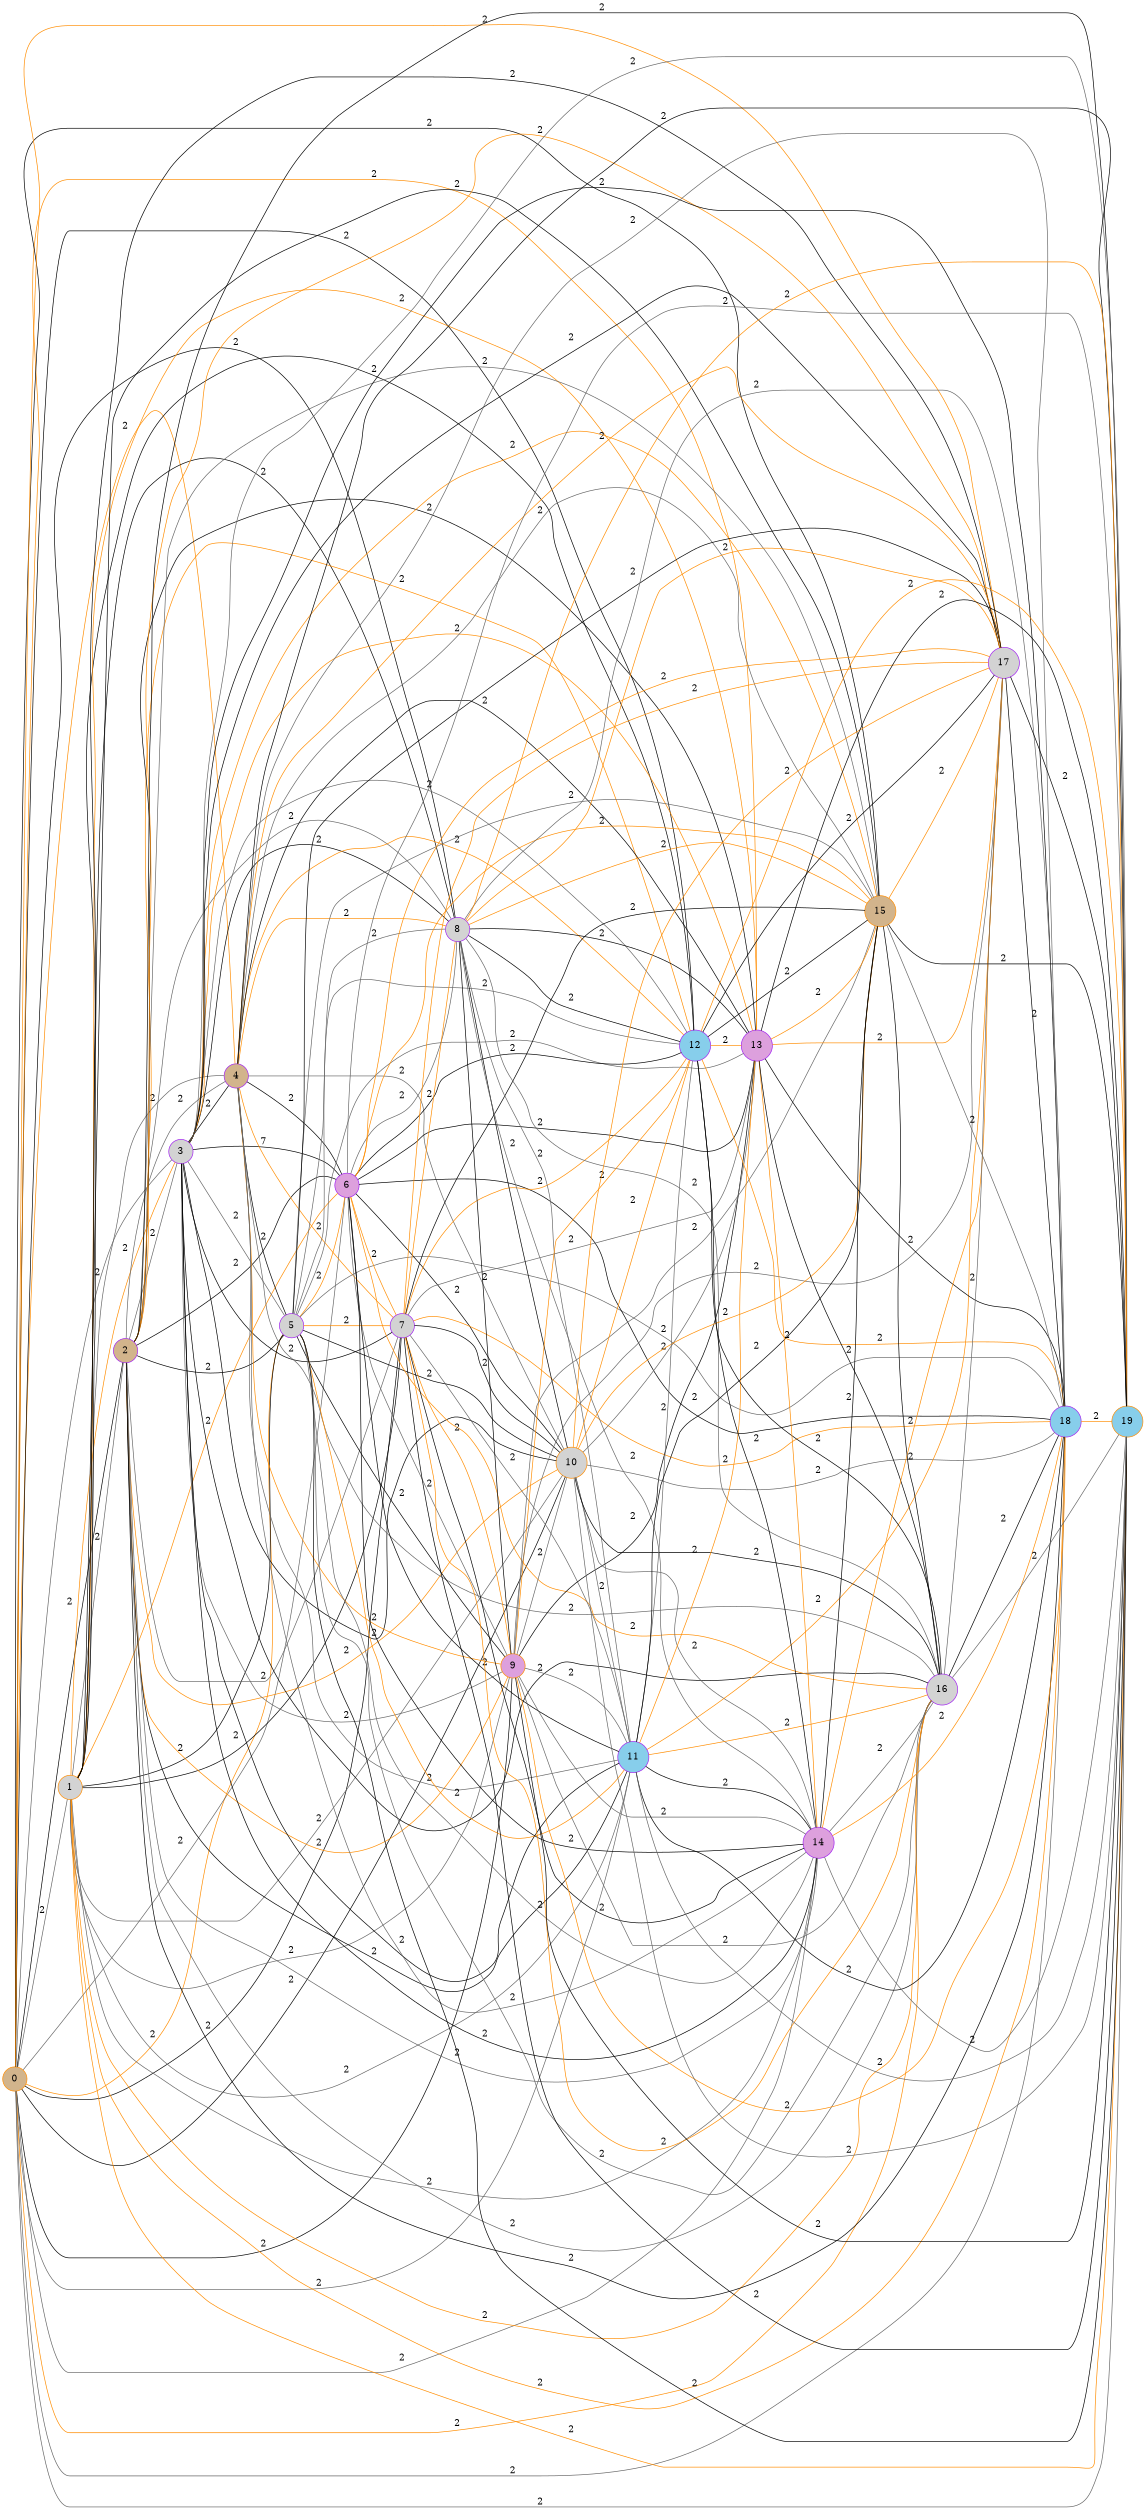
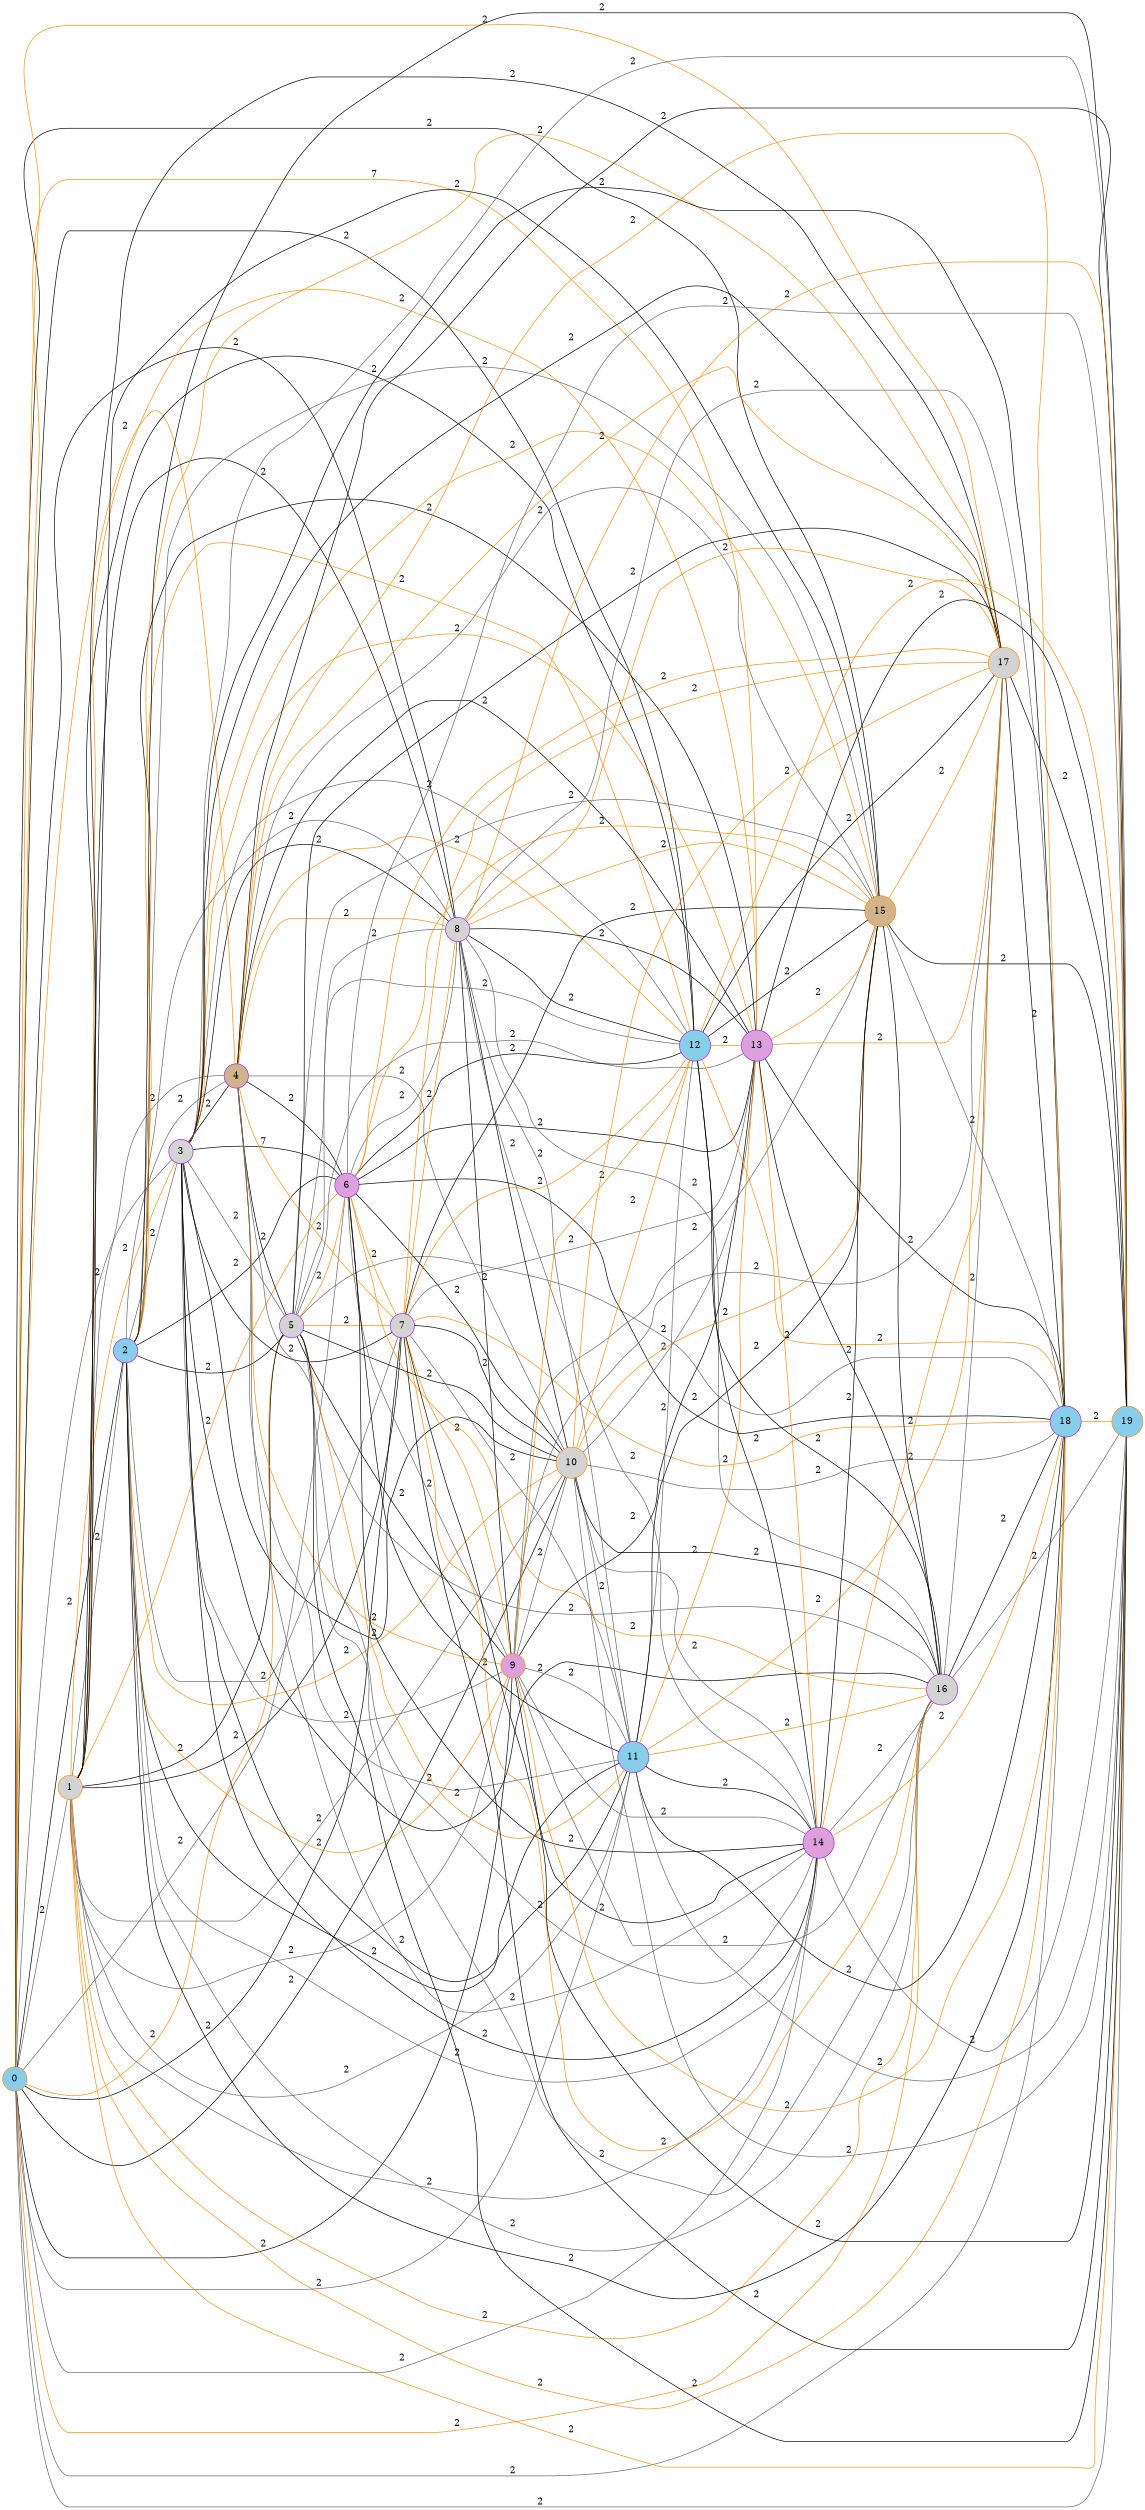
edge "4" -- "18": color gray40 -> darkorange
edge "13" -- "0": label "2" -> "7"
node "17": color purple -> darkorange
node "2": fillcolor tan -> skyblue
node "0": fillcolor tan -> skyblue
